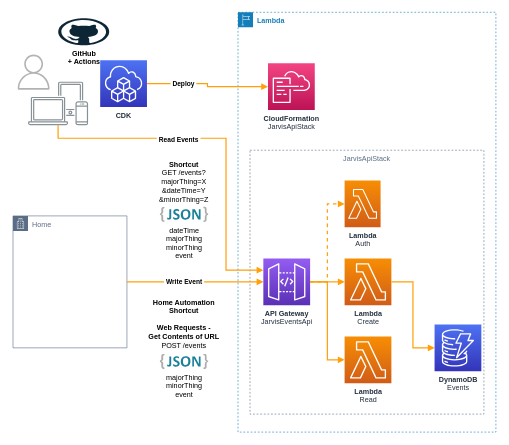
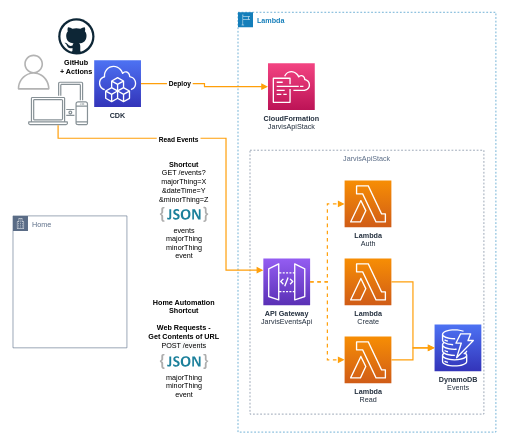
node "GitHub + Actions": size 51x27 -> 36x36
node "CDK": moved (123, 84) -> (117, 84)
node "Lambda Auth": size 36x47 -> 47x47
node "dateTime majorThing minorThing event": label "dateTime majorThing minorThing event" -> "events majorThing minorThing event"
edge "Home" -> "API Gateway JarvisEventsApi": removed, label "Write Event"
edge "API Gateway JarvisEventsApi" -> "Lambda Create": removed
edge "API Gateway JarvisEventsApi" -> "Lambda Read": style solid -> dashed
edge "Lambda Read" -> "DynamoDB Events": added
